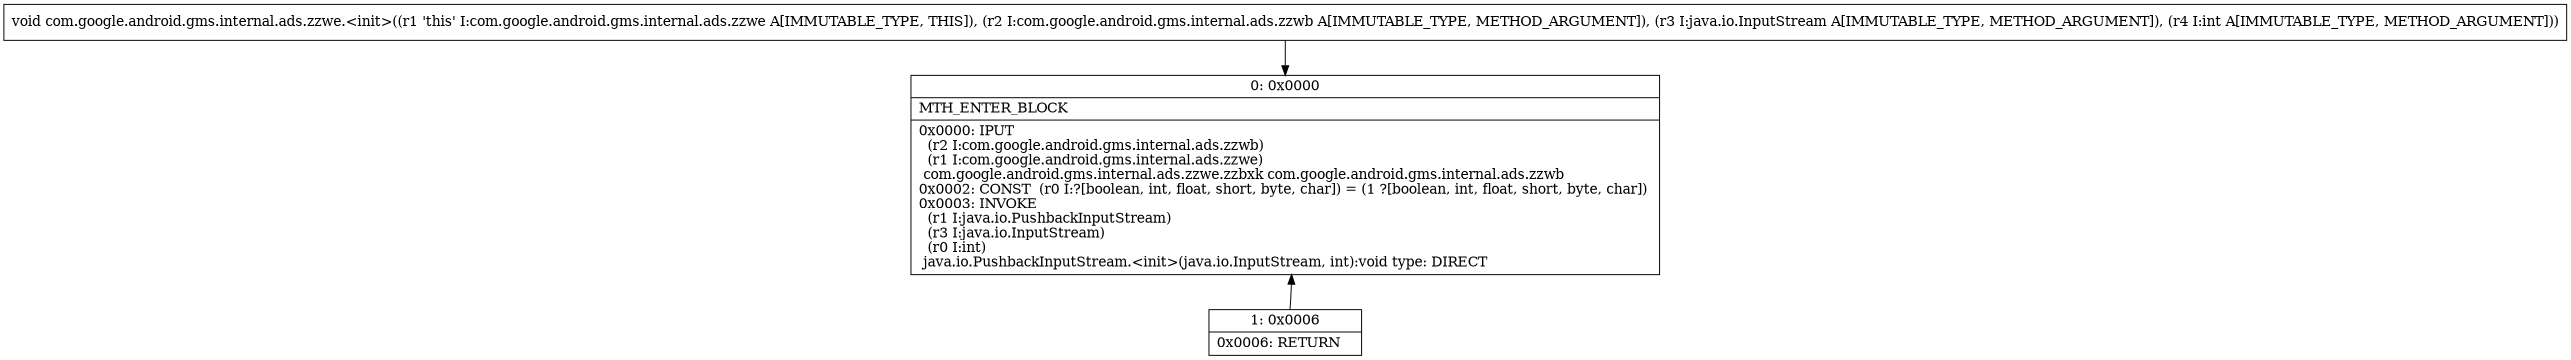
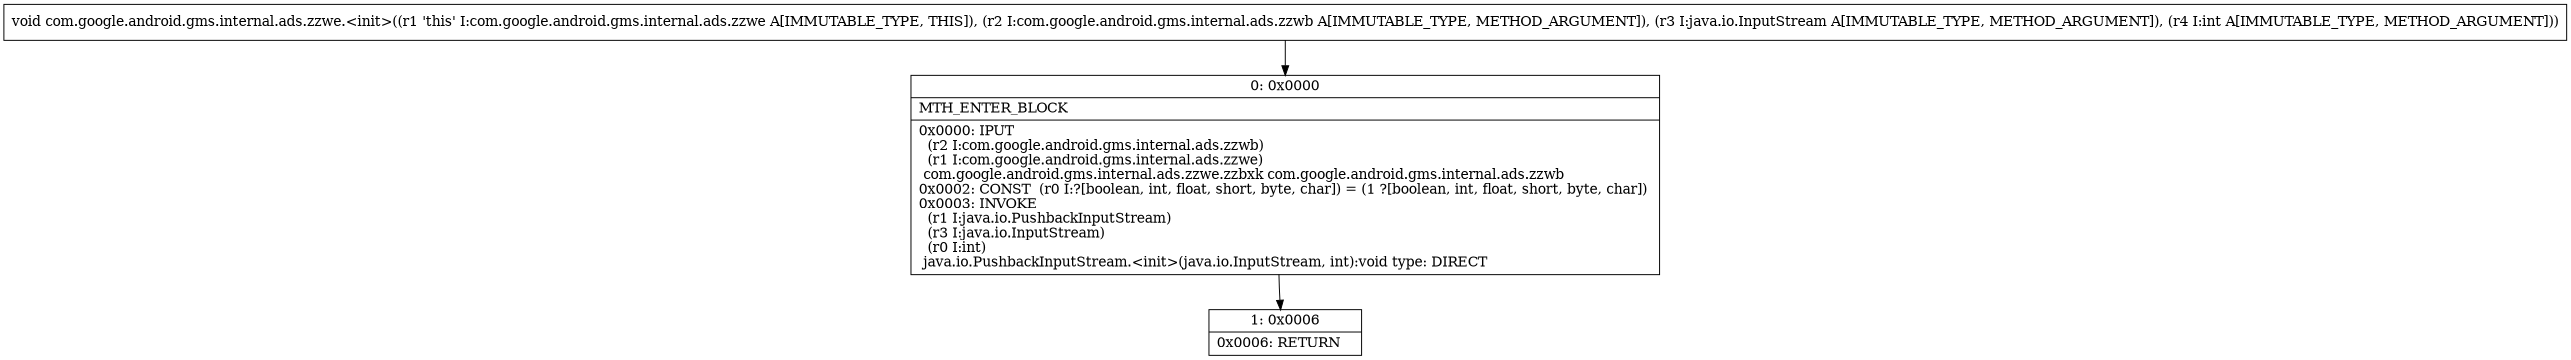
edge "1: 0x0006" -> "0: 0x0000": reversed
